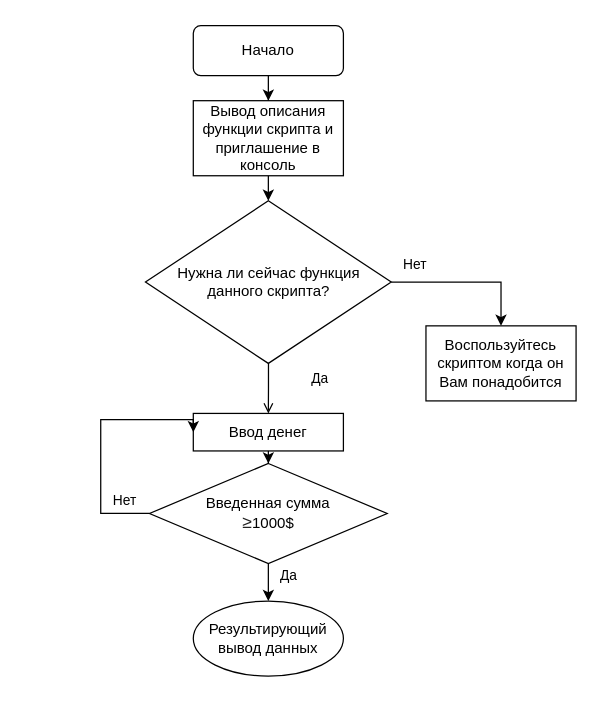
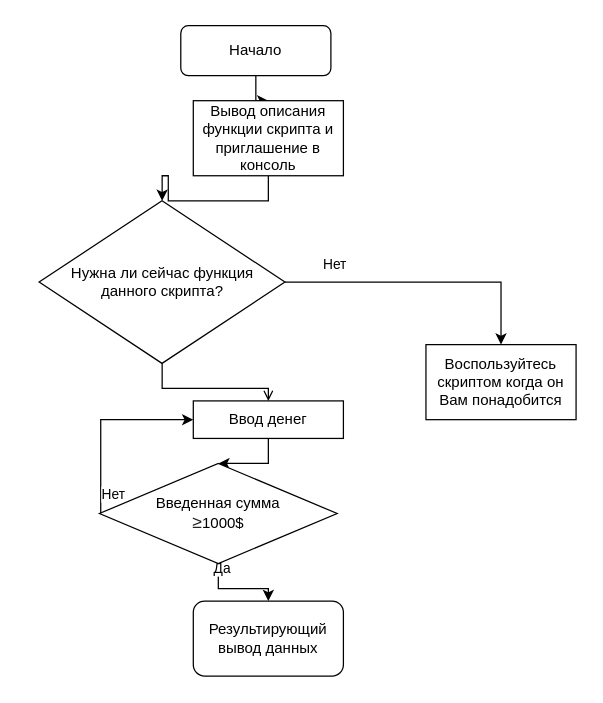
node "Начало": moved (268, 51) -> (256, 51)
node "Нужна ли сейчас функция данного скрипта?": moved (268, 282) -> (162, 282)
node "Воспользуйтесь скриптом когда он Вам понадобится": moved (501, 363) -> (501, 382)
node "Ввод денег": moved (268, 432) -> (268, 419)
node "Введенная сумма ≥1000$": moved (268, 513) -> (218, 513)
node "Результирующий вывод данных": shape ellipse -> rounded rectangle
